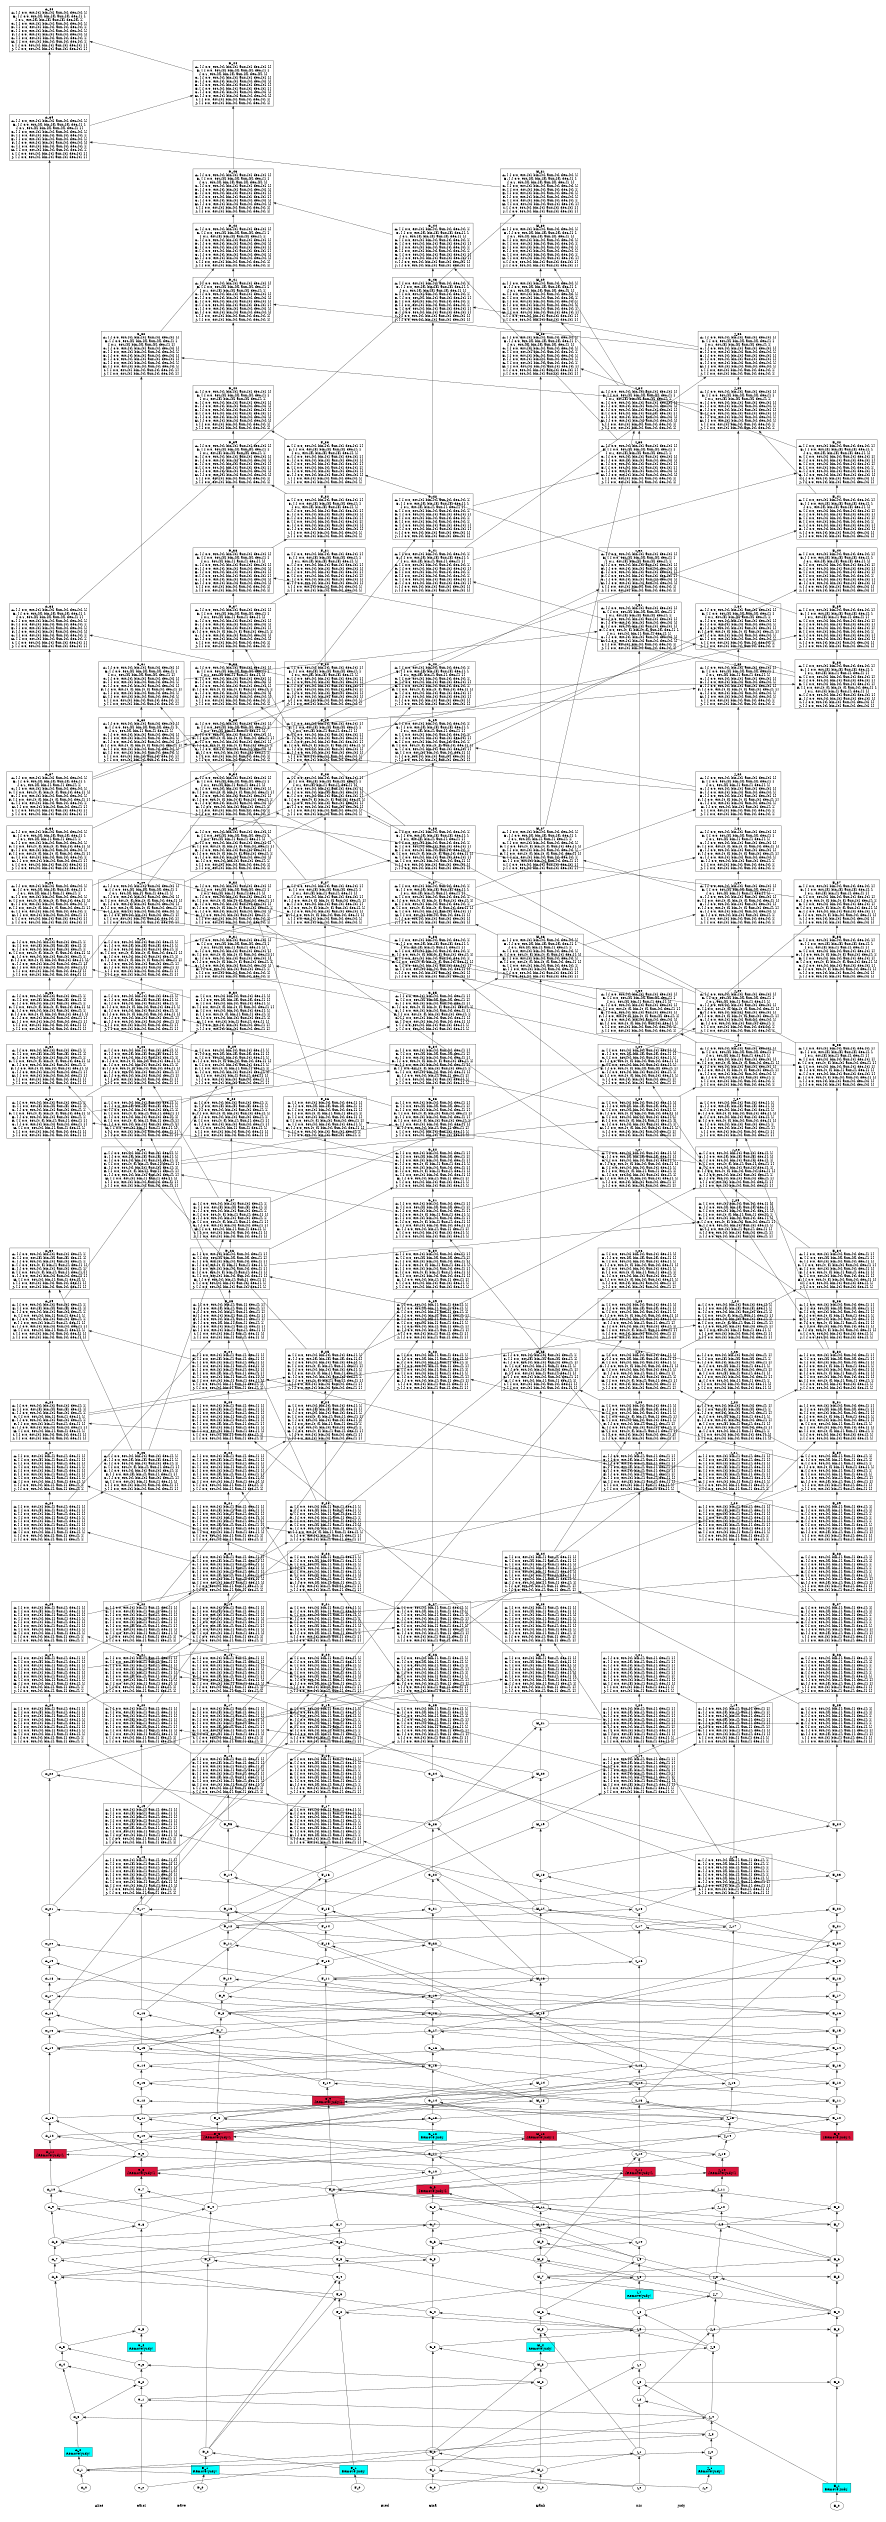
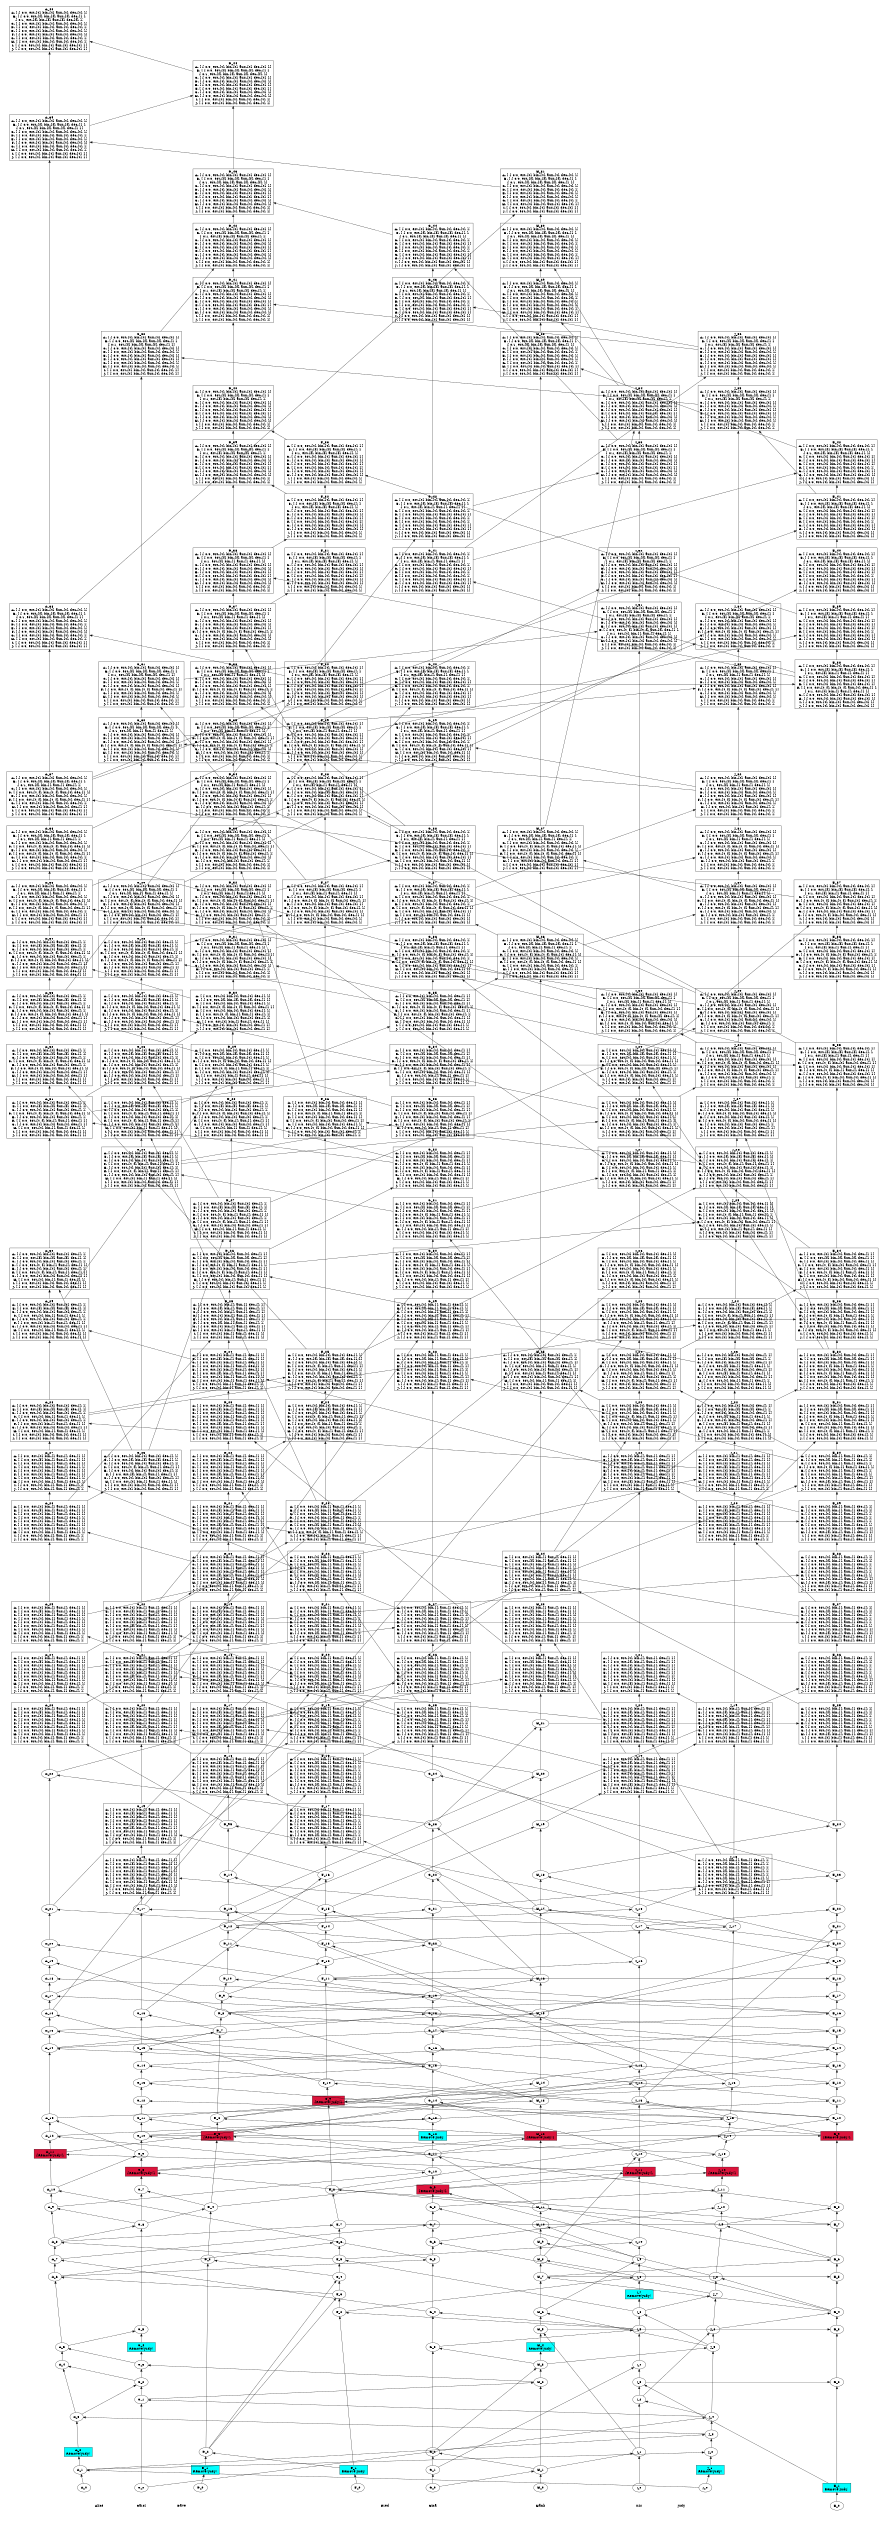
edge "C_10" -> "E_9 {Remove(Judy)}": added
edge "I_0" -> "G_1": removed
